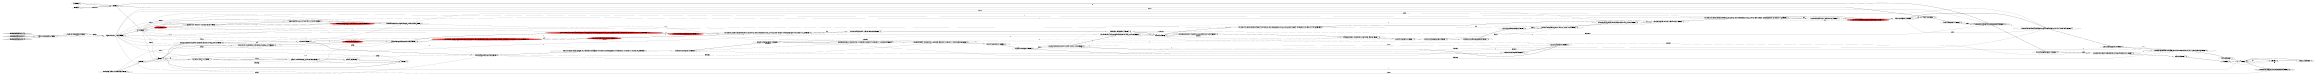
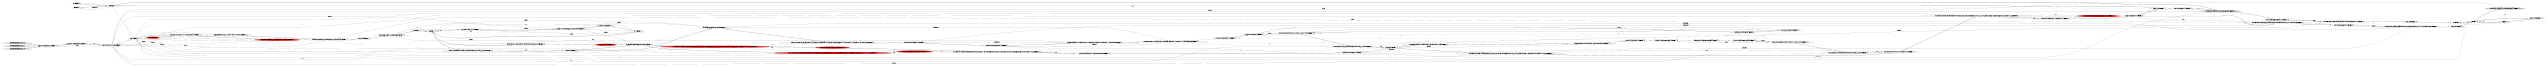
node "controller.syncStart()@@@10@@@['1', '1', '1']": added
edge "i < n@@@13@@@['1', '1', '1']" -> "participants(i(.syncStart()@@@17@@@['1', '1', '1']": label "participantManager" -> "true"
